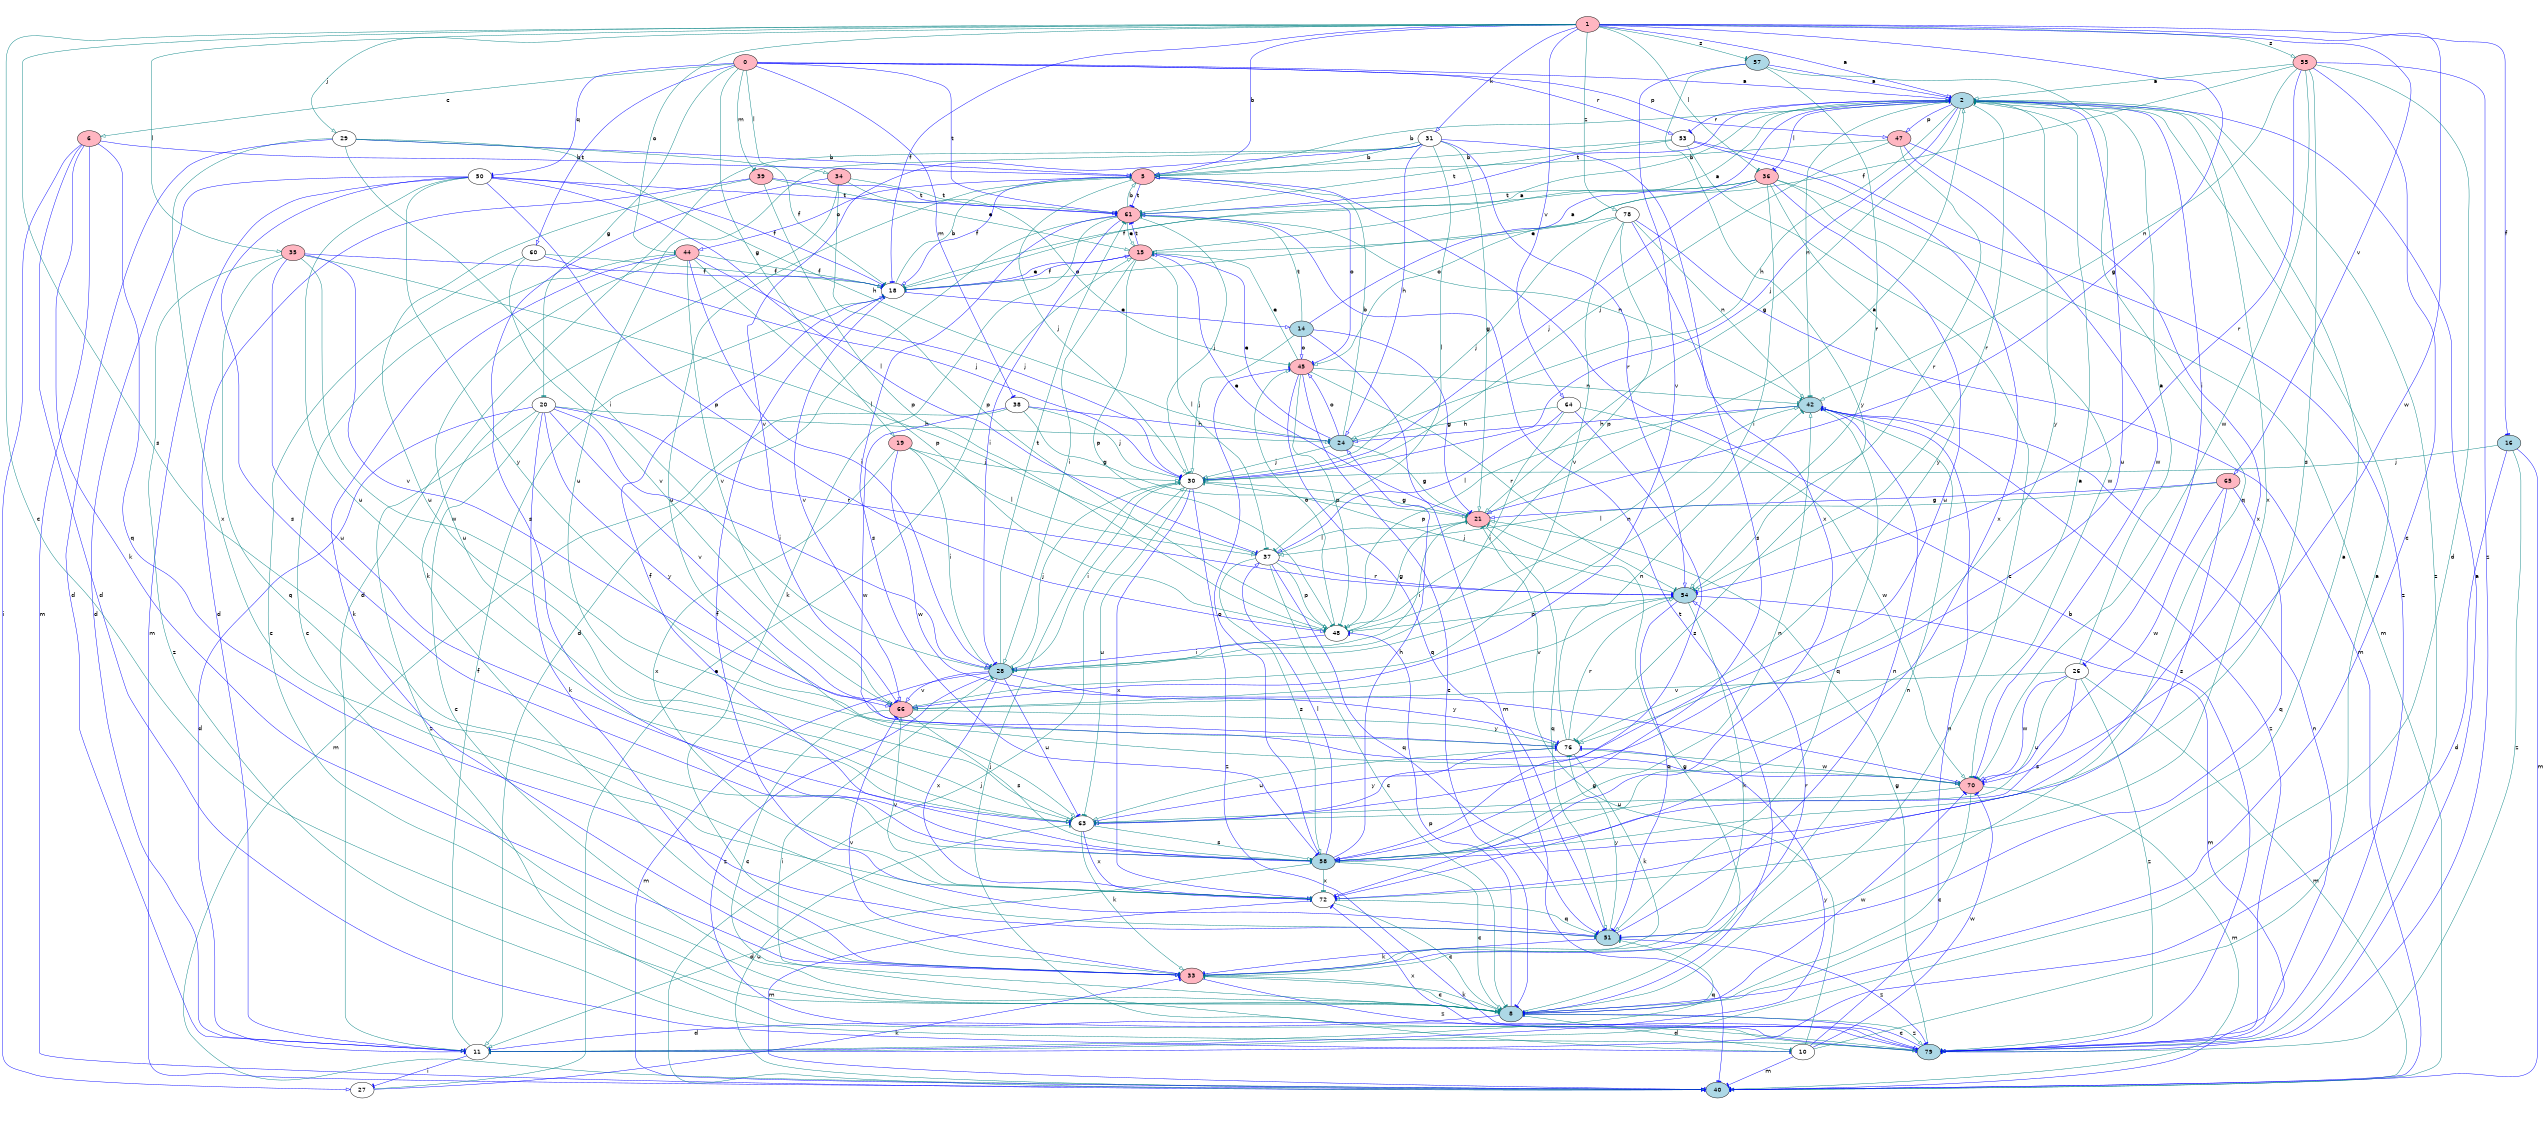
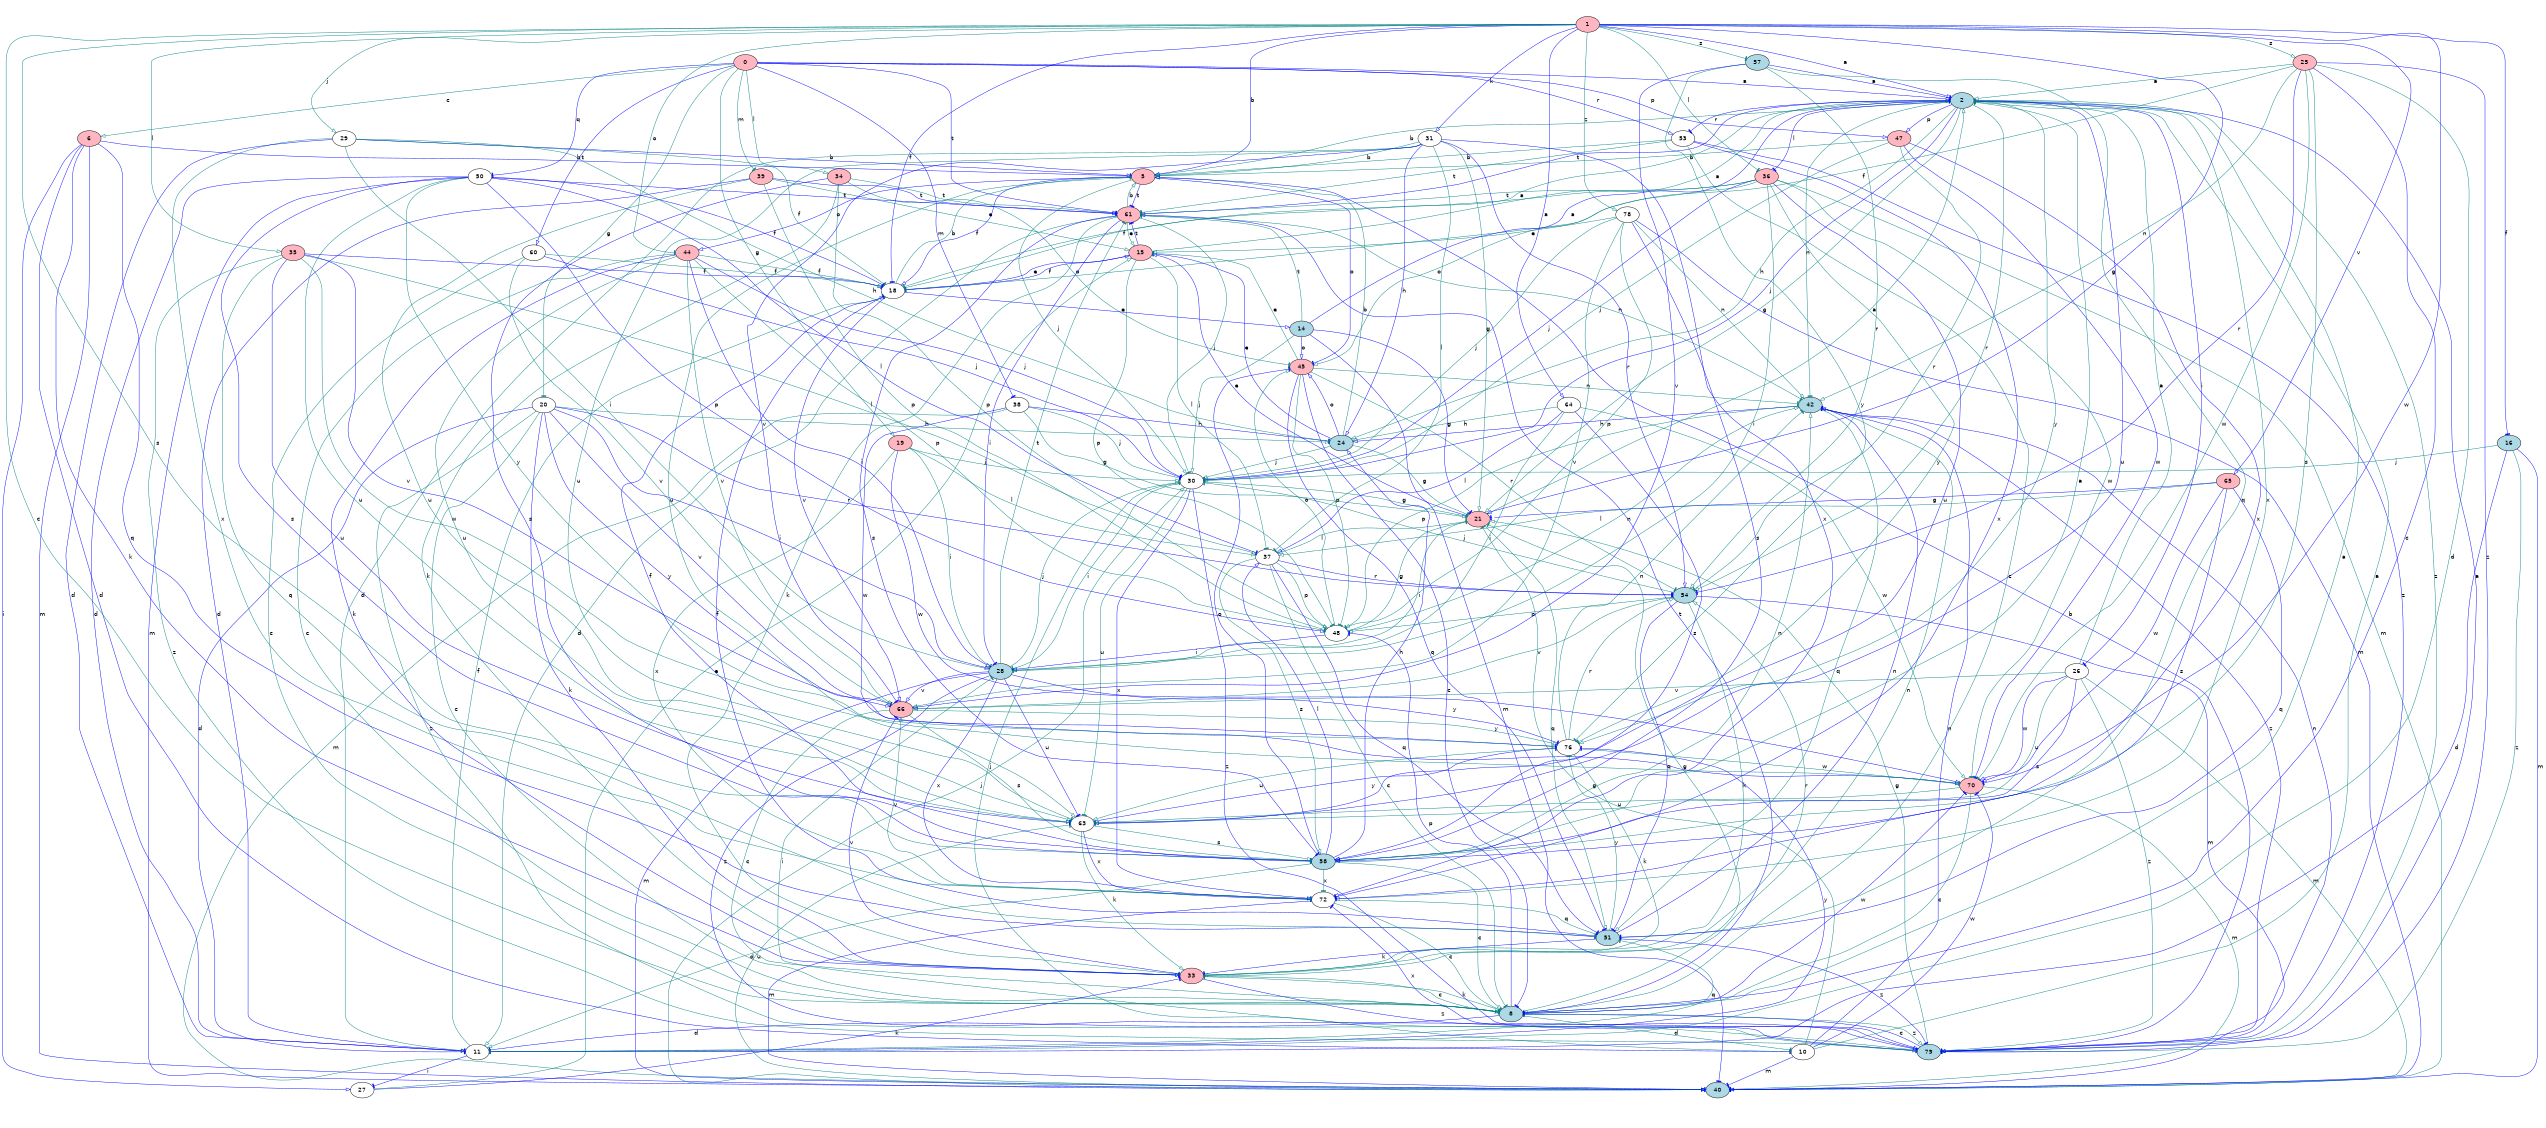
node "55": label "55" -> "25"
edge "1" -> "64": label "v" -> "a"
edge "15" -> "28": removed, label "i"
edge "65" -> "21": arrowhead onormal -> tee
edge "33" -> "54": color blue -> teal
